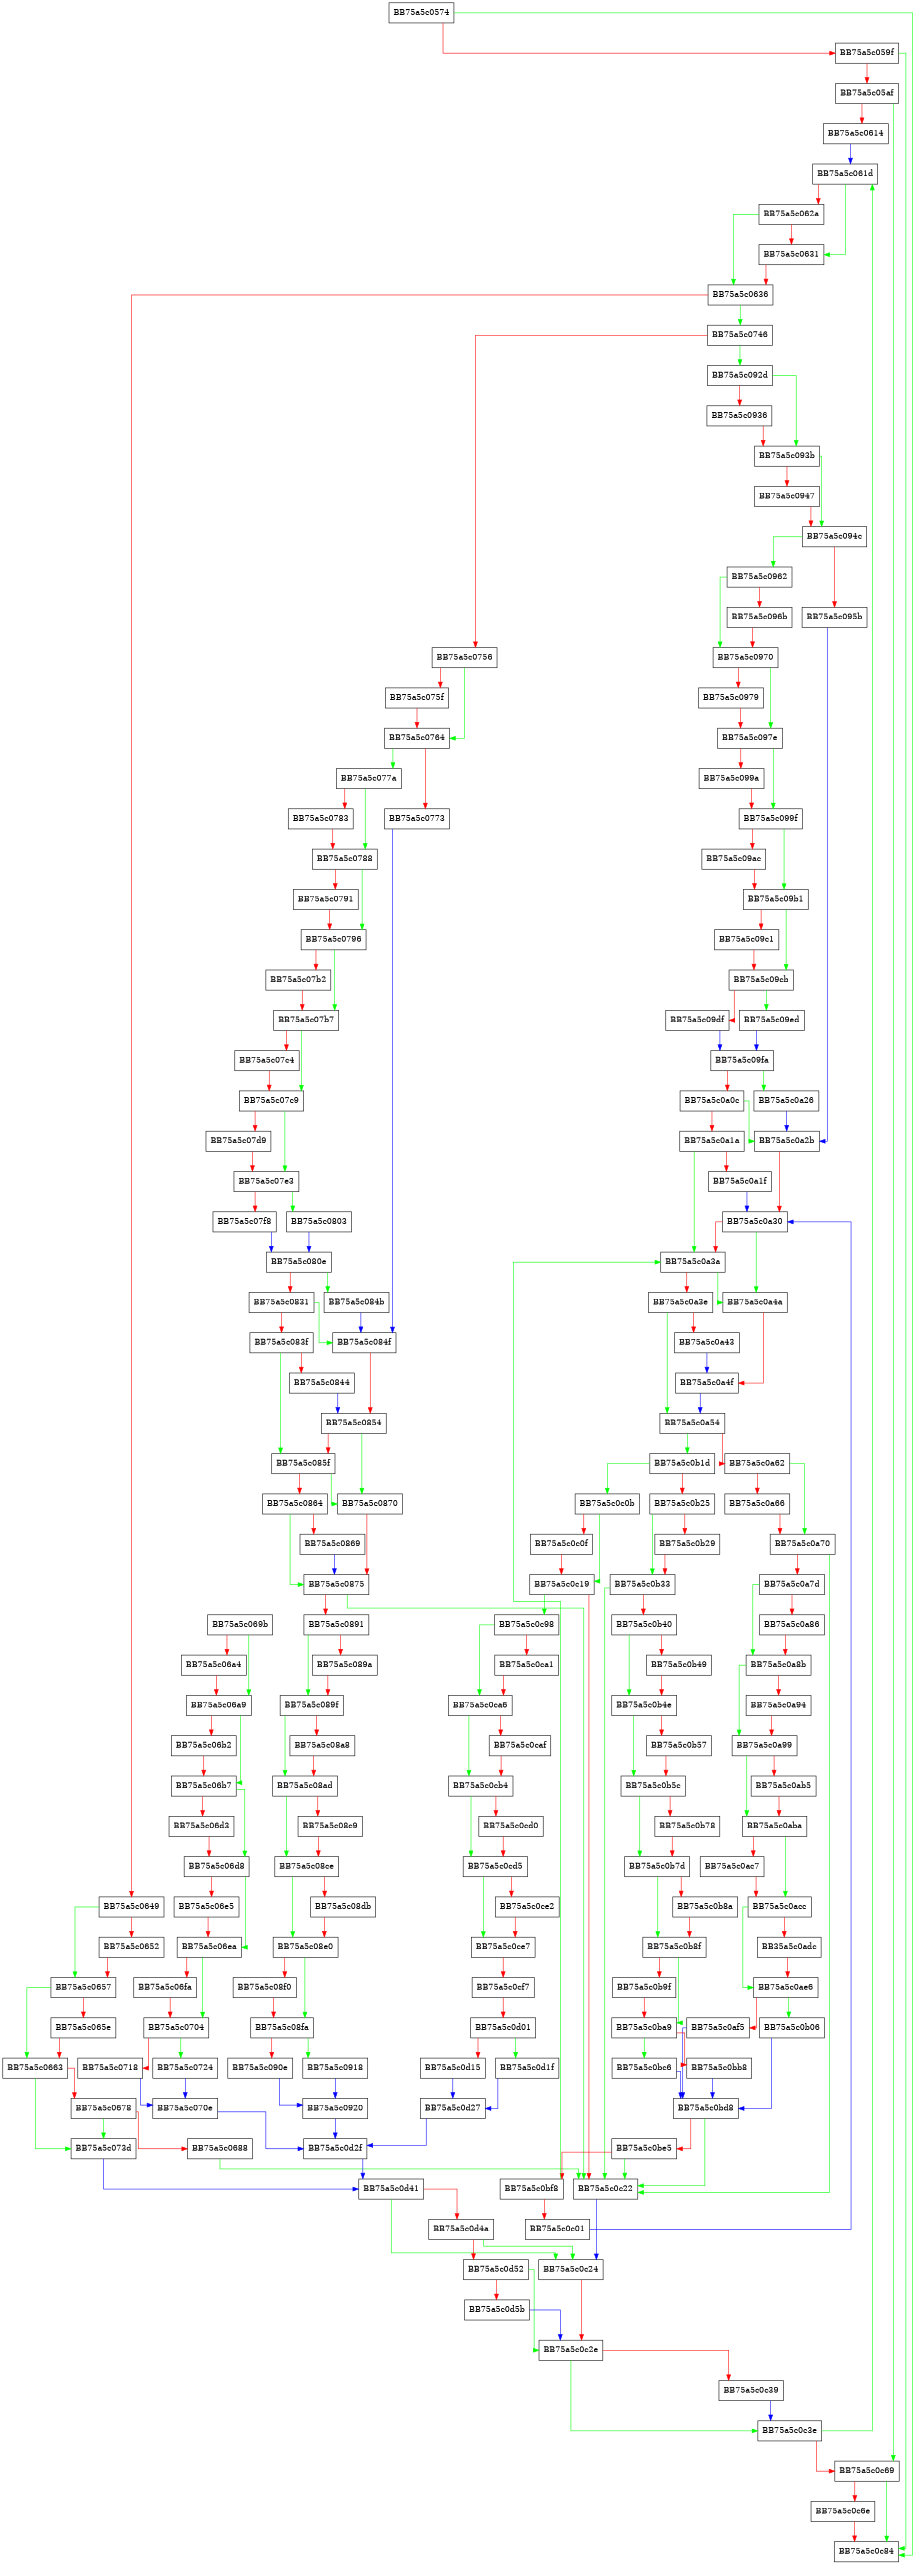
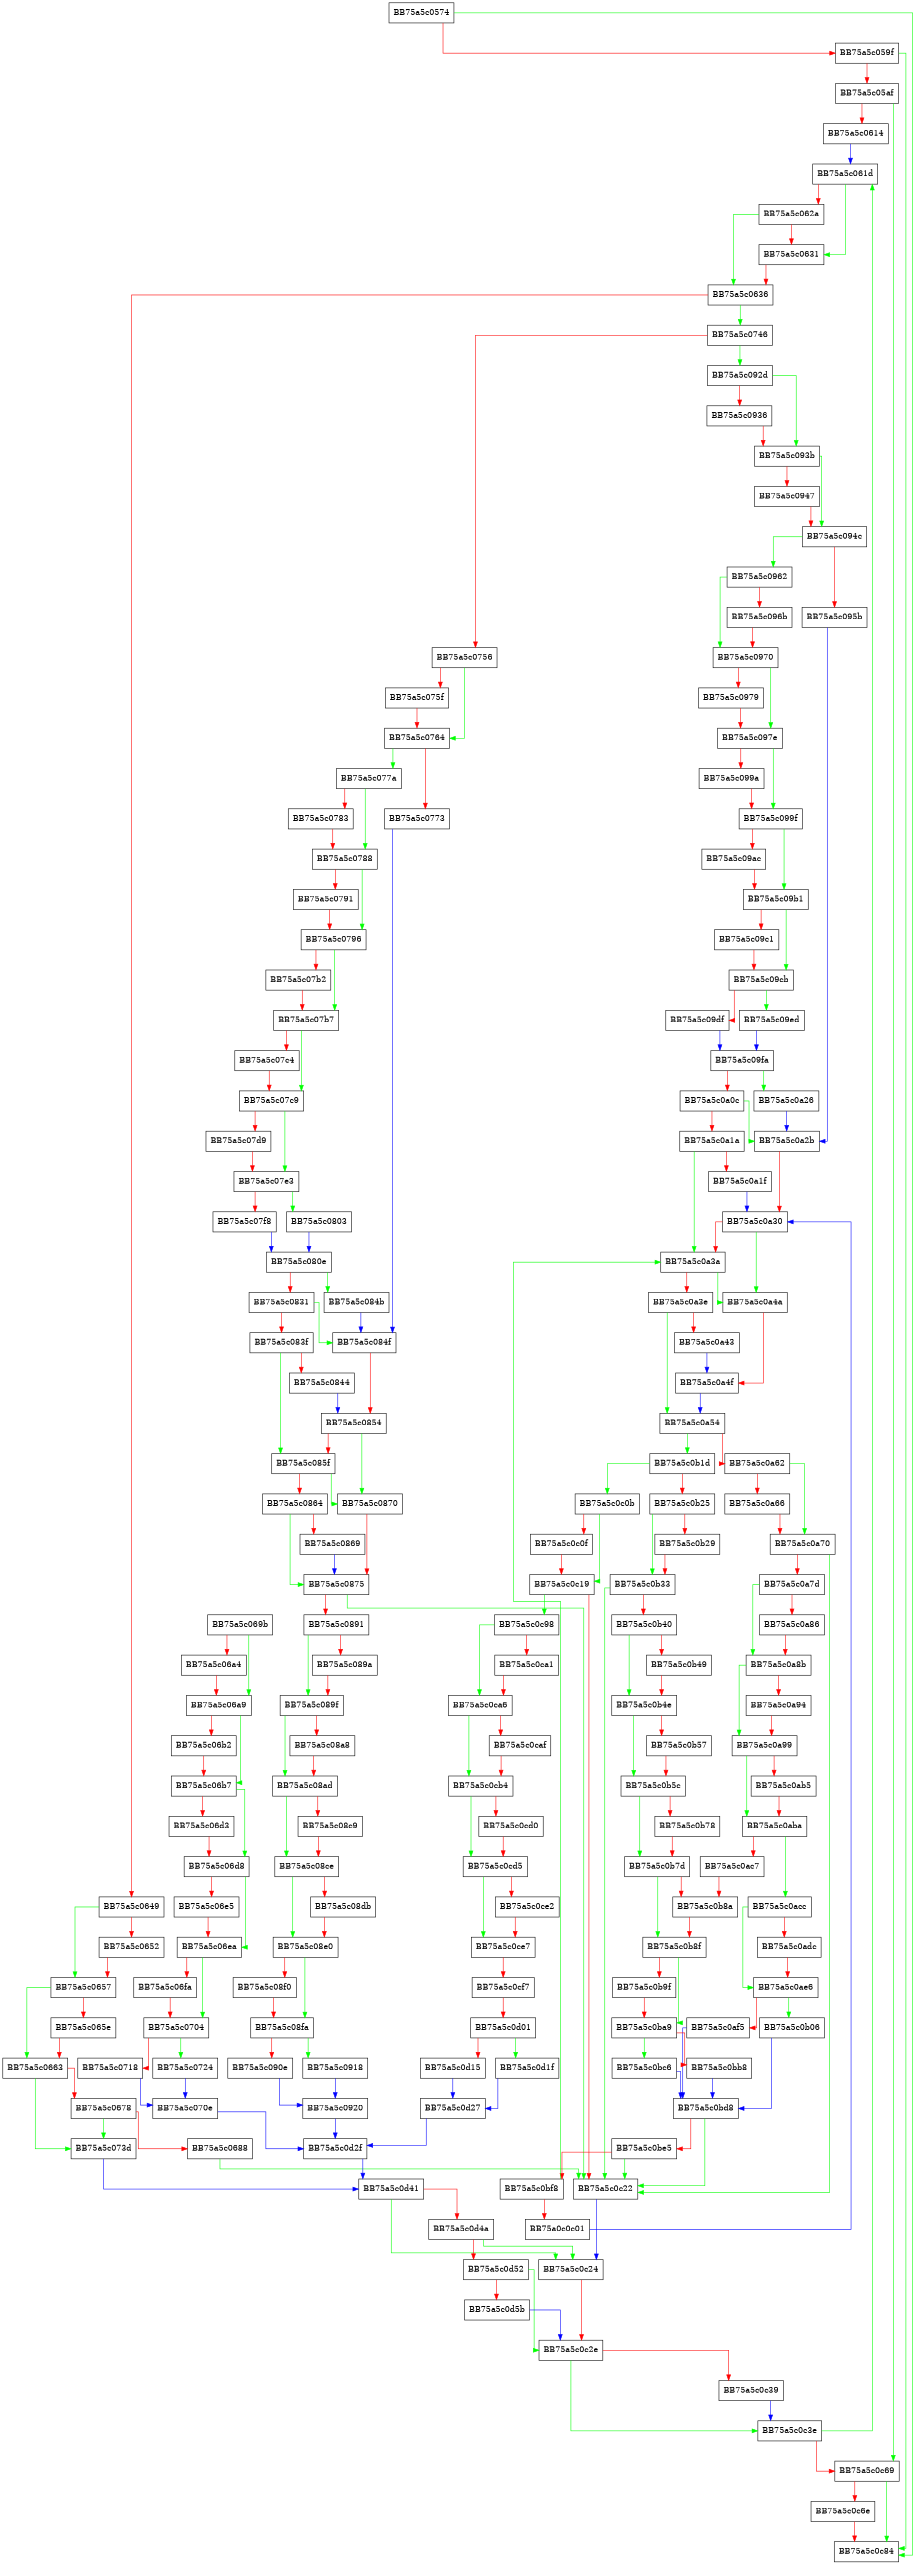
edge "BB75a5c0ac7" -> "BB75a5c0acc": now "BB75a5c0ac7" -> "BB75a5c0b8a"
node "BB35a5c0adc": label "BB35a5c0adc" -> "BB75a5c0adc"
node "BB75a5c0c01": label "BB75a5c0c01" -> "BB75a0c0c01"
